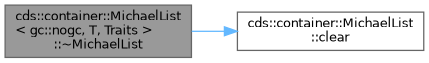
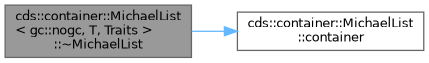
node "cds::container::MichaelList ::clear": label "cds::container::MichaelList ::clear" -> "cds::container::MichaelList ::container"
